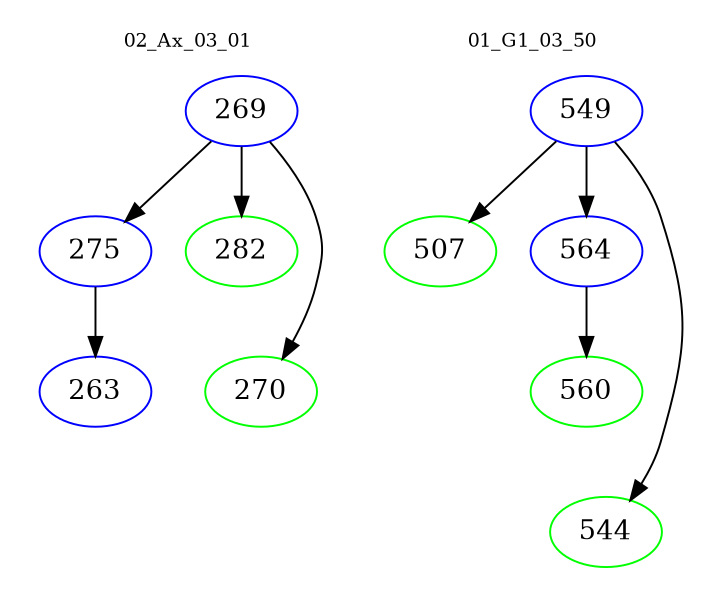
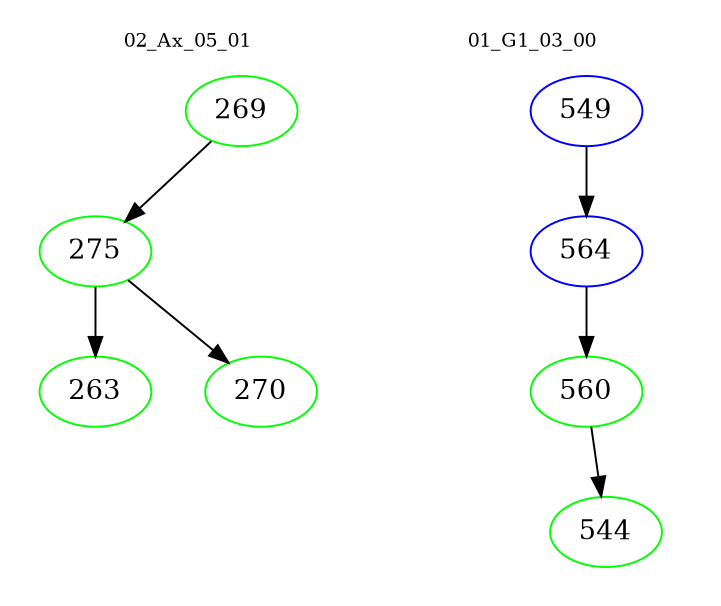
cluster "02_Ax_03_01": label "02_Ax_03_01" -> "02_Ax_05_01"
cluster "01_G1_03_50": label "01_G1_03_50" -> "01_G1_03_00"
node "269": color blue -> green
edge "269" -> "270": now "275" -> "270"
node "275": color blue -> green
node "282": removed
node "507": removed
edge "549" -> "544": now "560" -> "544"
node "263": color blue -> green
